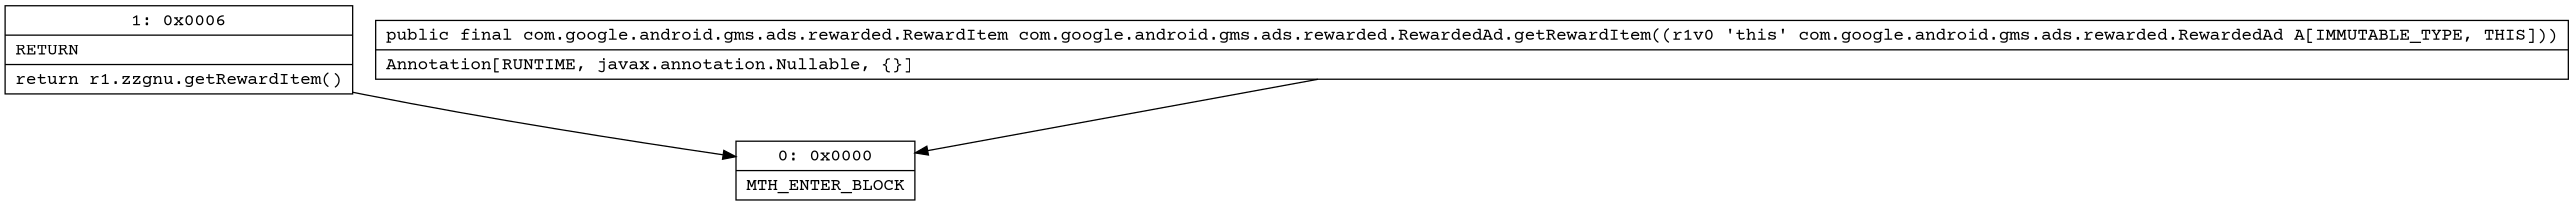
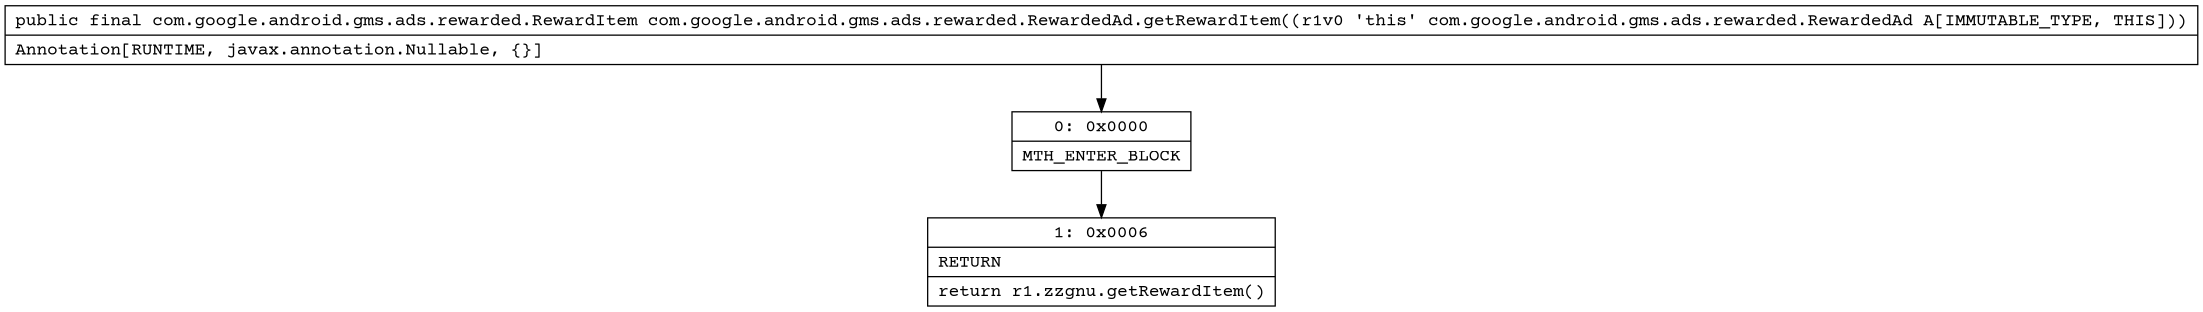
edge "1: 0x0006" -> "0: 0x0000": reversed
